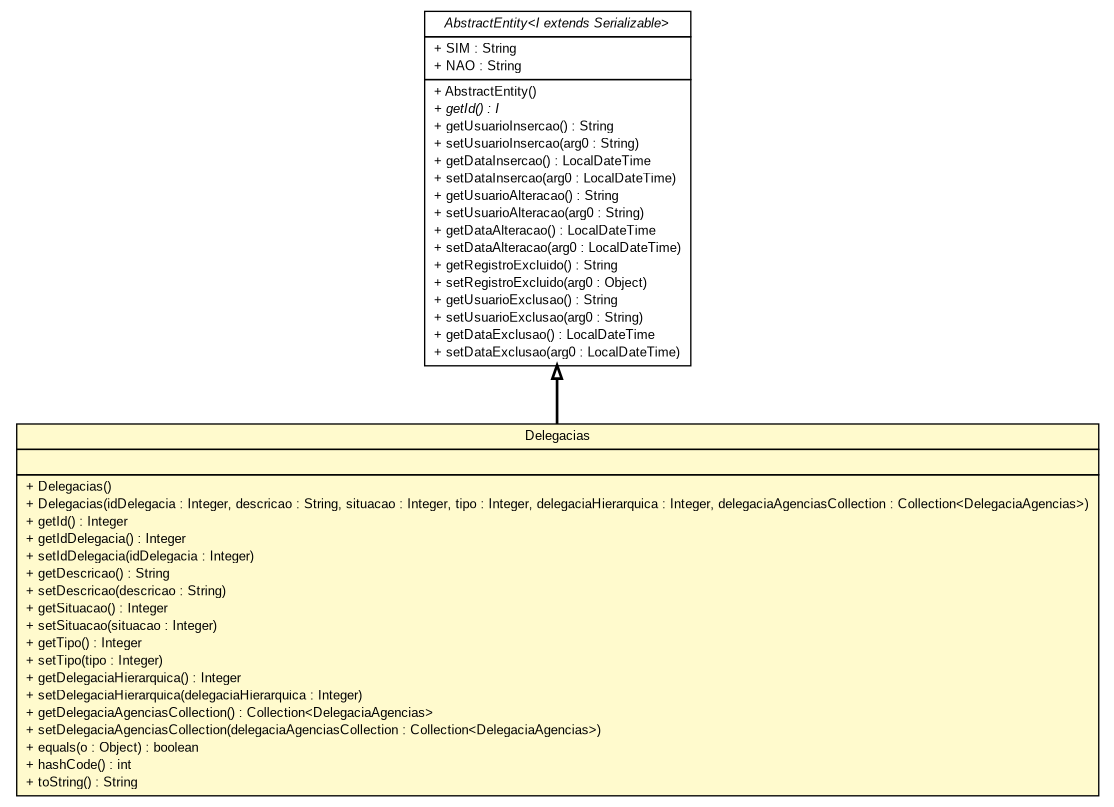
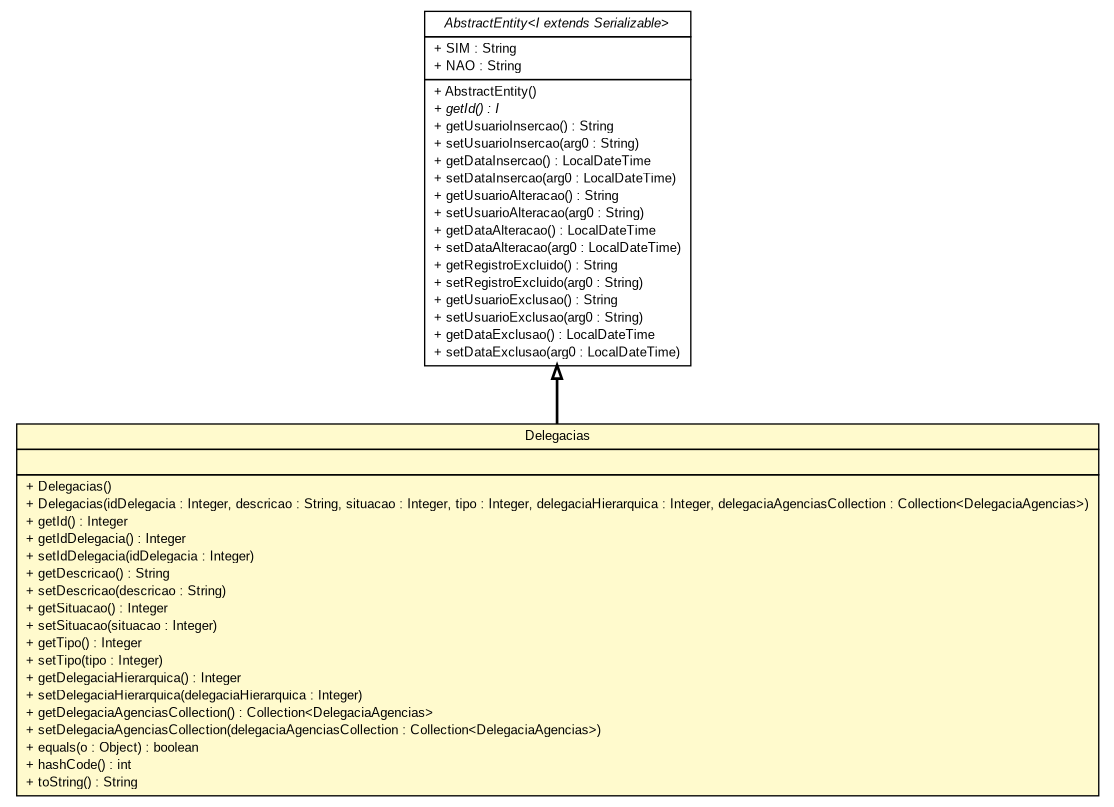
node "AbstractEntity<I extends Serializable>": text "+ setRegistroExcluido(arg0 : Object)" -> "+ setRegistroExcluido(arg0 : String)"
